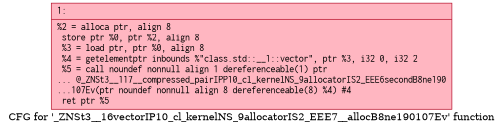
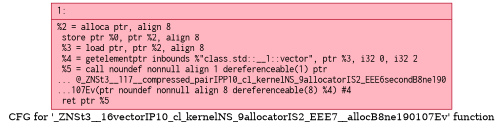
node "1:": text "%3 = load ptr, ptr %0, align 8" -> "%3 = load ptr, ptr %2, align 8"
